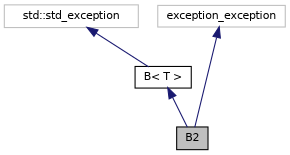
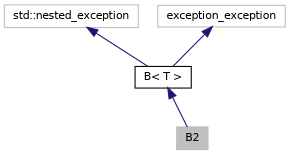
node "std::std_exception": label "std::std_exception" -> "std::nested_exception"
edge "B2" -> "exception_exception": now "B< T >" -> "exception_exception"
node "B2": color black -> grey75
